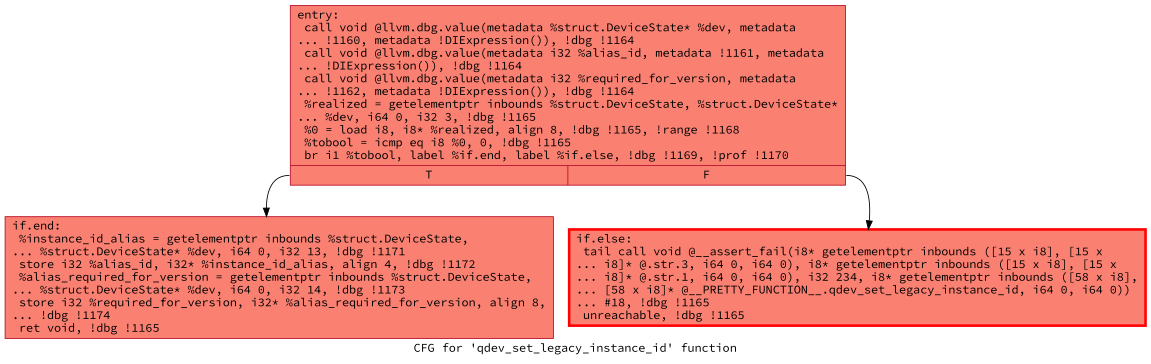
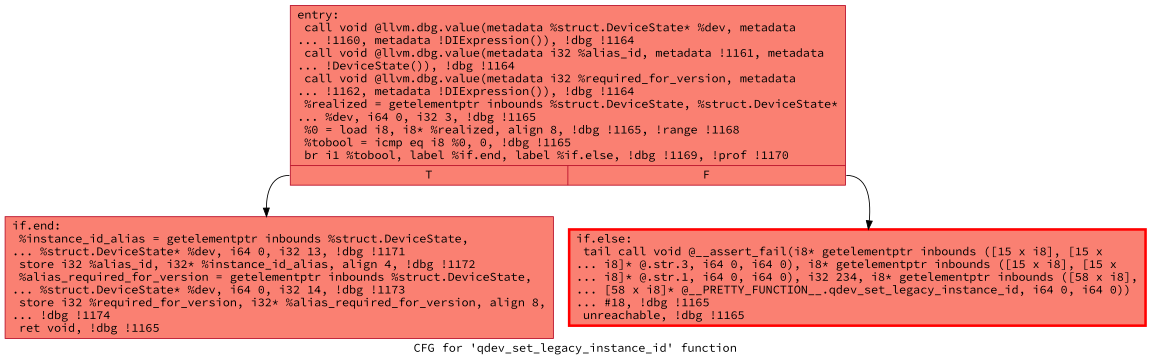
node "entry:": text "... !DIExpression()), !dbg !1164" -> "... !DeviceState()), !dbg !1164"
